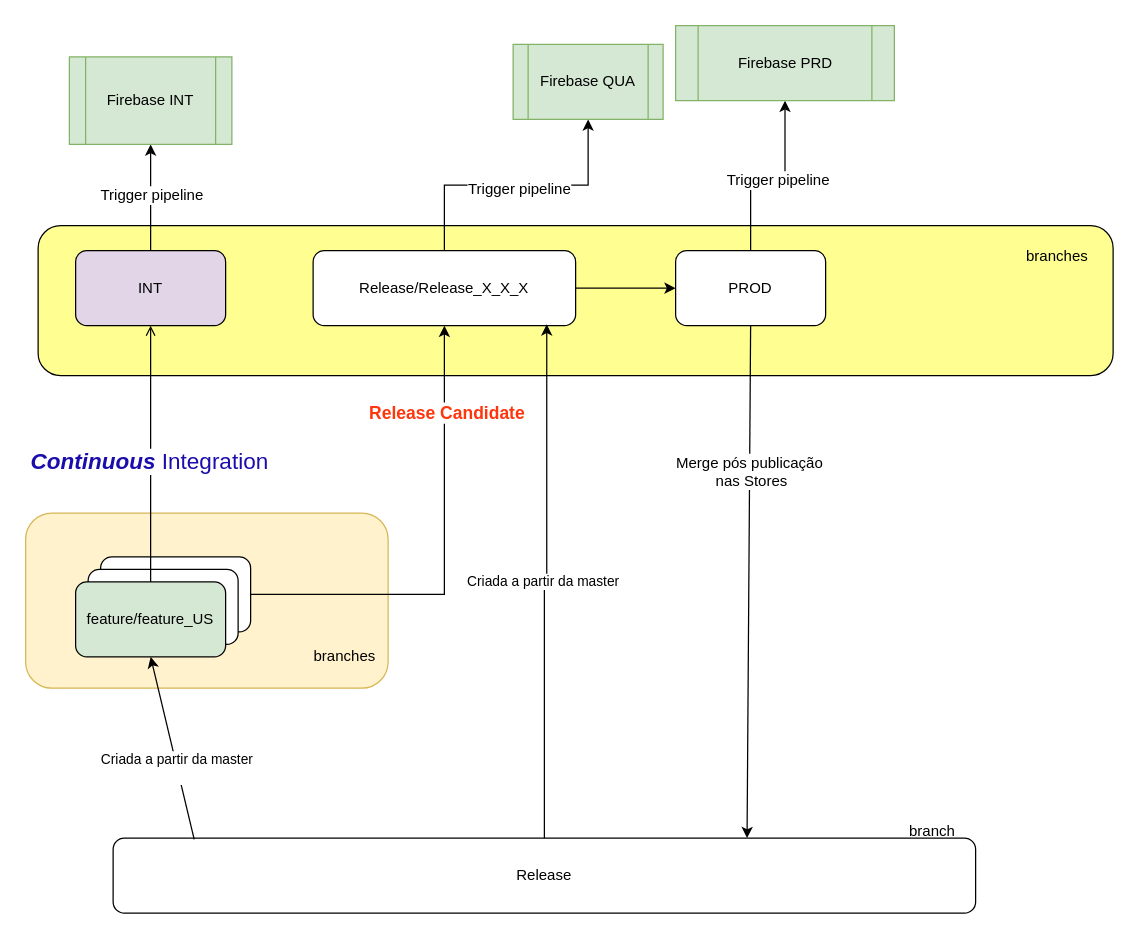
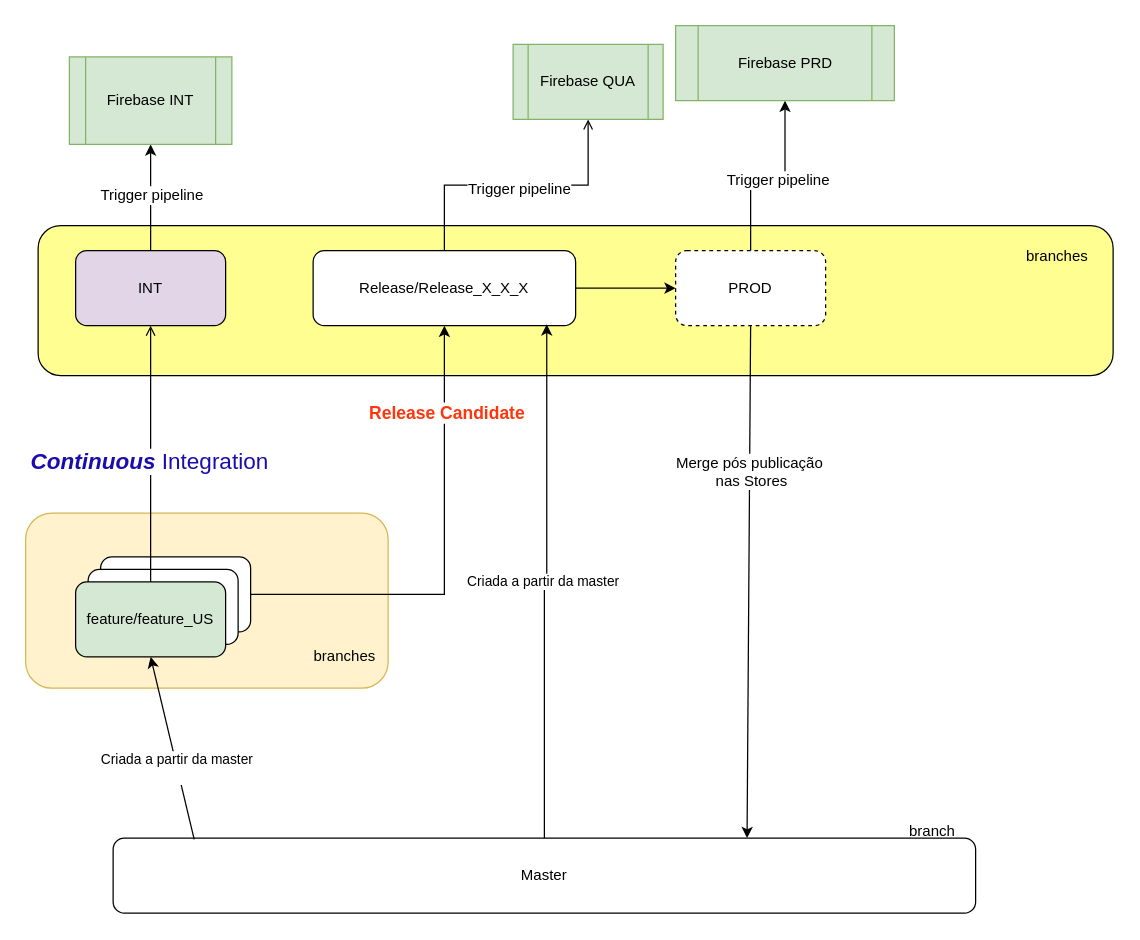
edge "Release/Release_X_X_X" -> "Firebase QUA": arrowhead classic -> open
node "PROD": style solid -> dashed
node "Release": label "Release" -> "Master"
